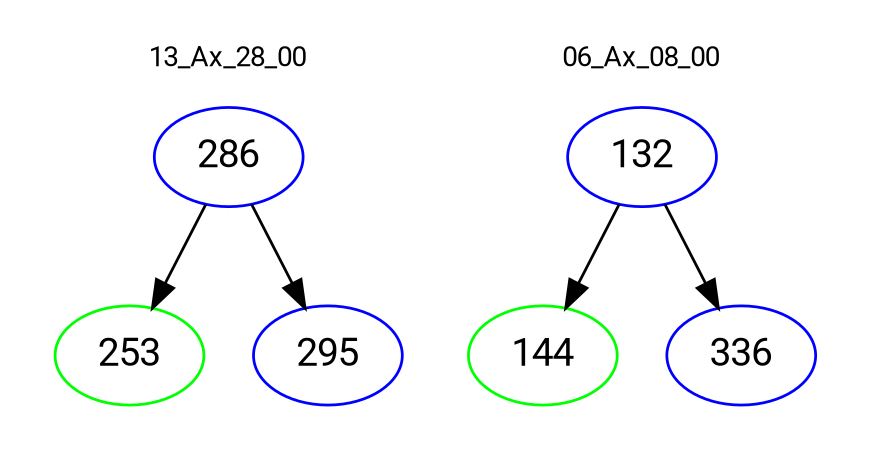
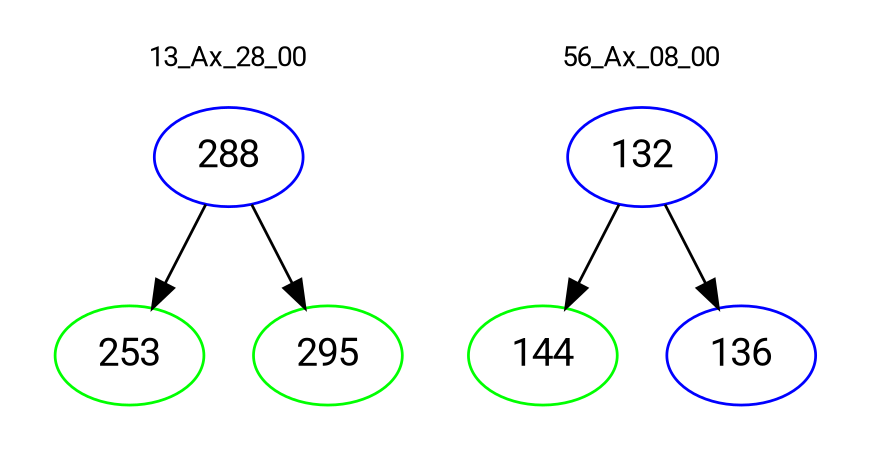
cluster "06_Ax_08_00": label "06_Ax_08_00" -> "56_Ax_08_00"
node "286": label "286" -> "288"
node "295": color blue -> green
node "336": label "336" -> "136"
